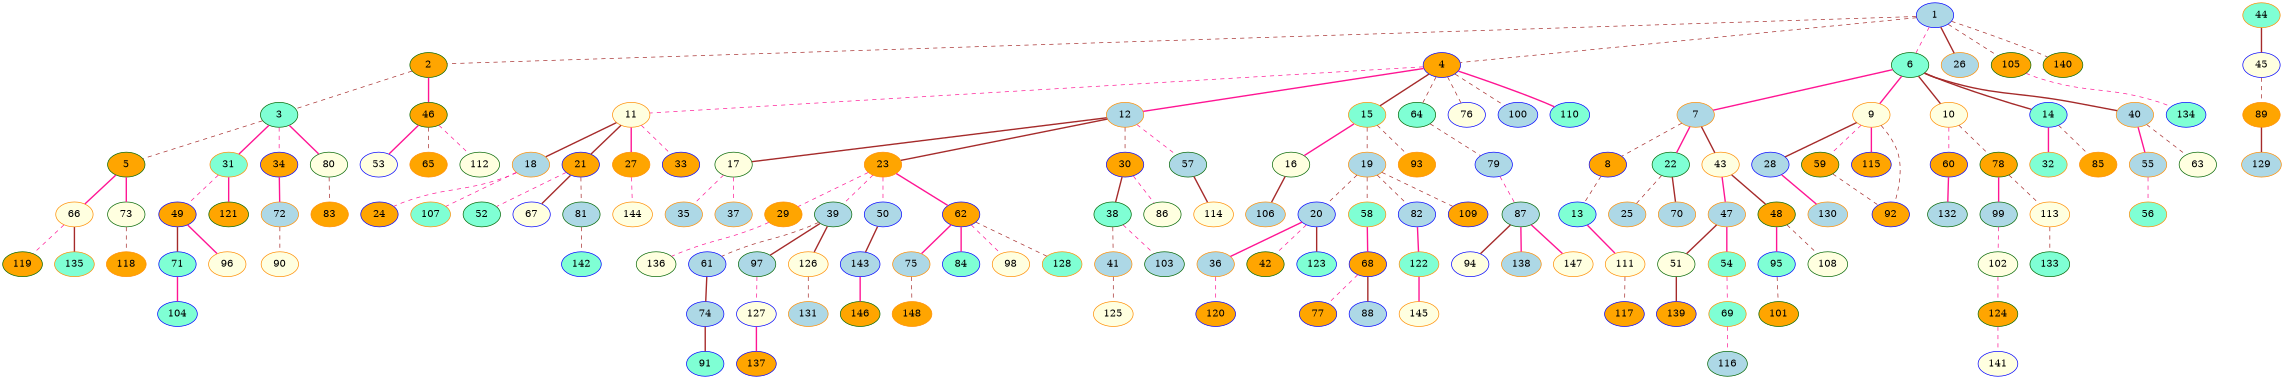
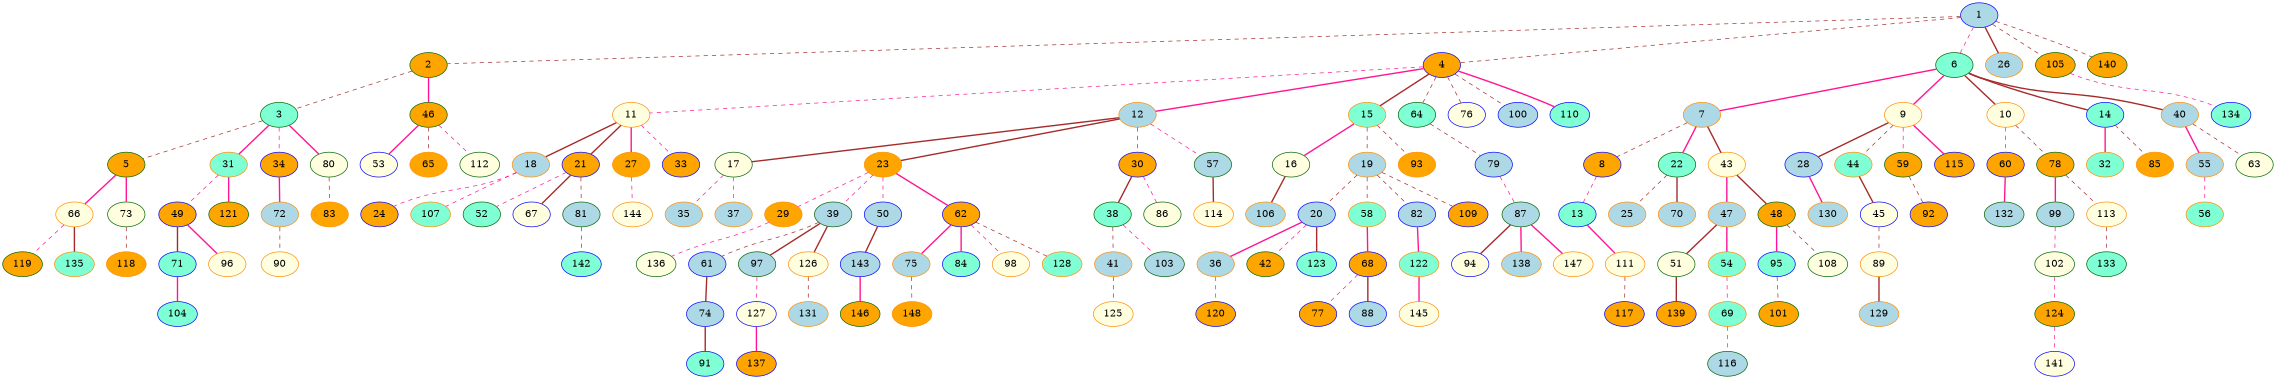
node "89": fillcolor orange -> lightyellow
edge "9" -- "92": now "9" -- "44"
edge "8" -- "13": color brown -> deeppink
